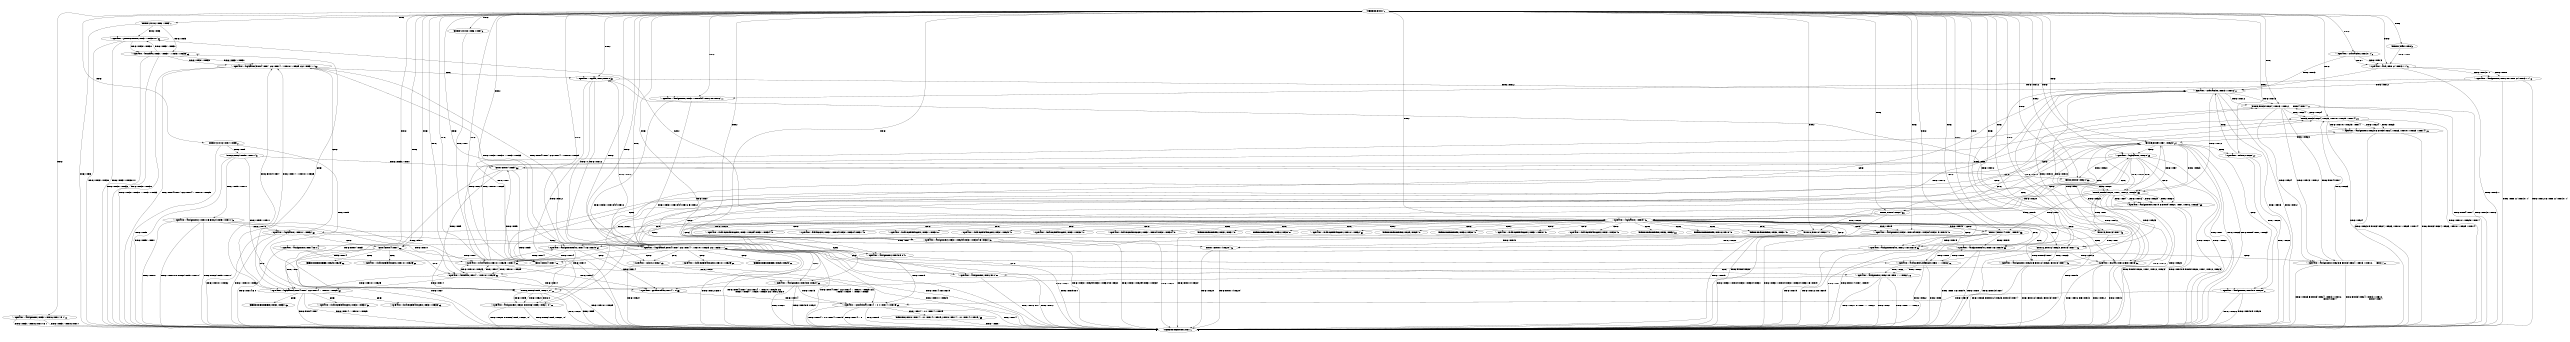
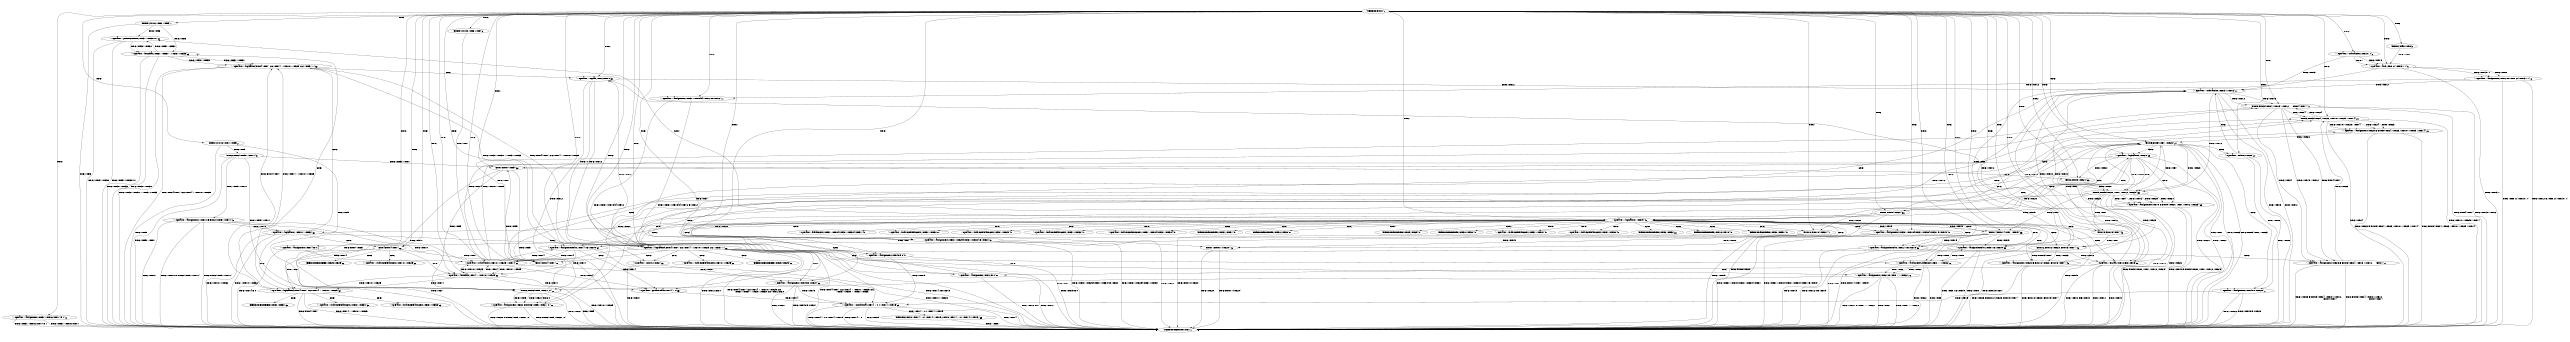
node "(<operator>.indirectIndexAccess,VAR3->VAR29[VAR3->VAR30])": removed
node "(<operator>.indirectFieldAccess,VAR10->VAR32)": removed
edge "(<operator>.assignment,VAR21 = VAR8 >> VAR22)" -> "(FUN6,FUN6(VAR5, VAR21, 0))": label "DDG: VAR21" -> "DDG: VAR7"
